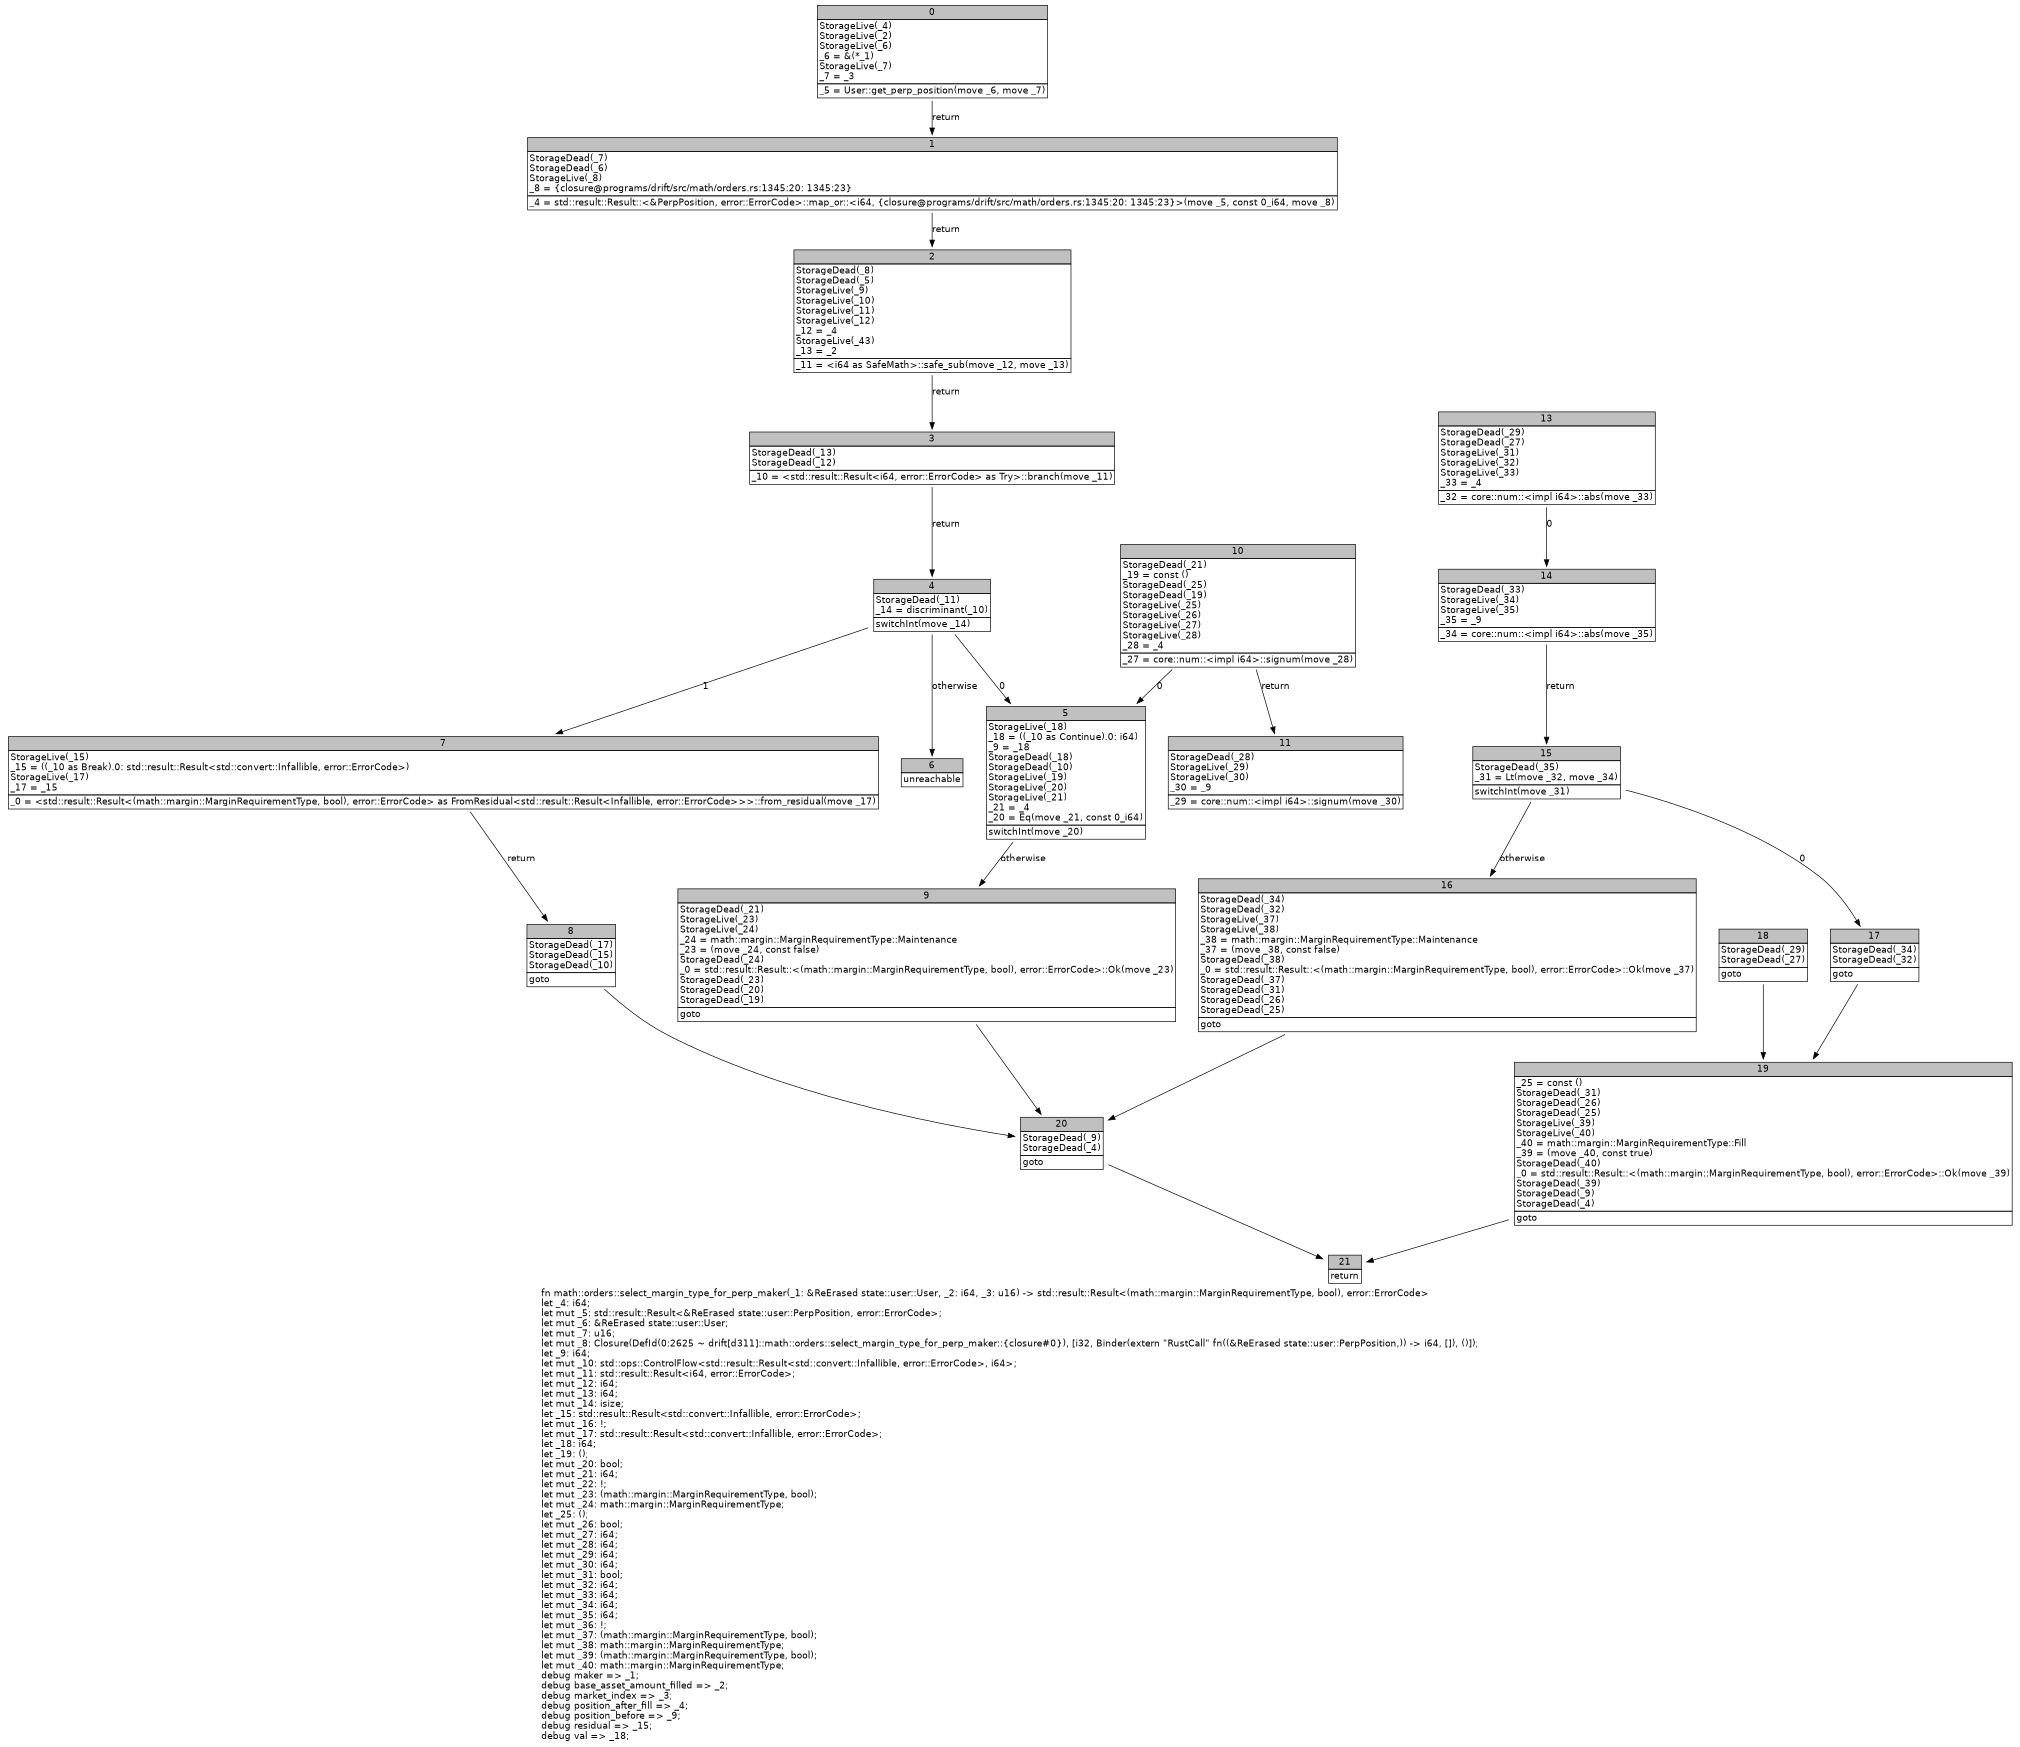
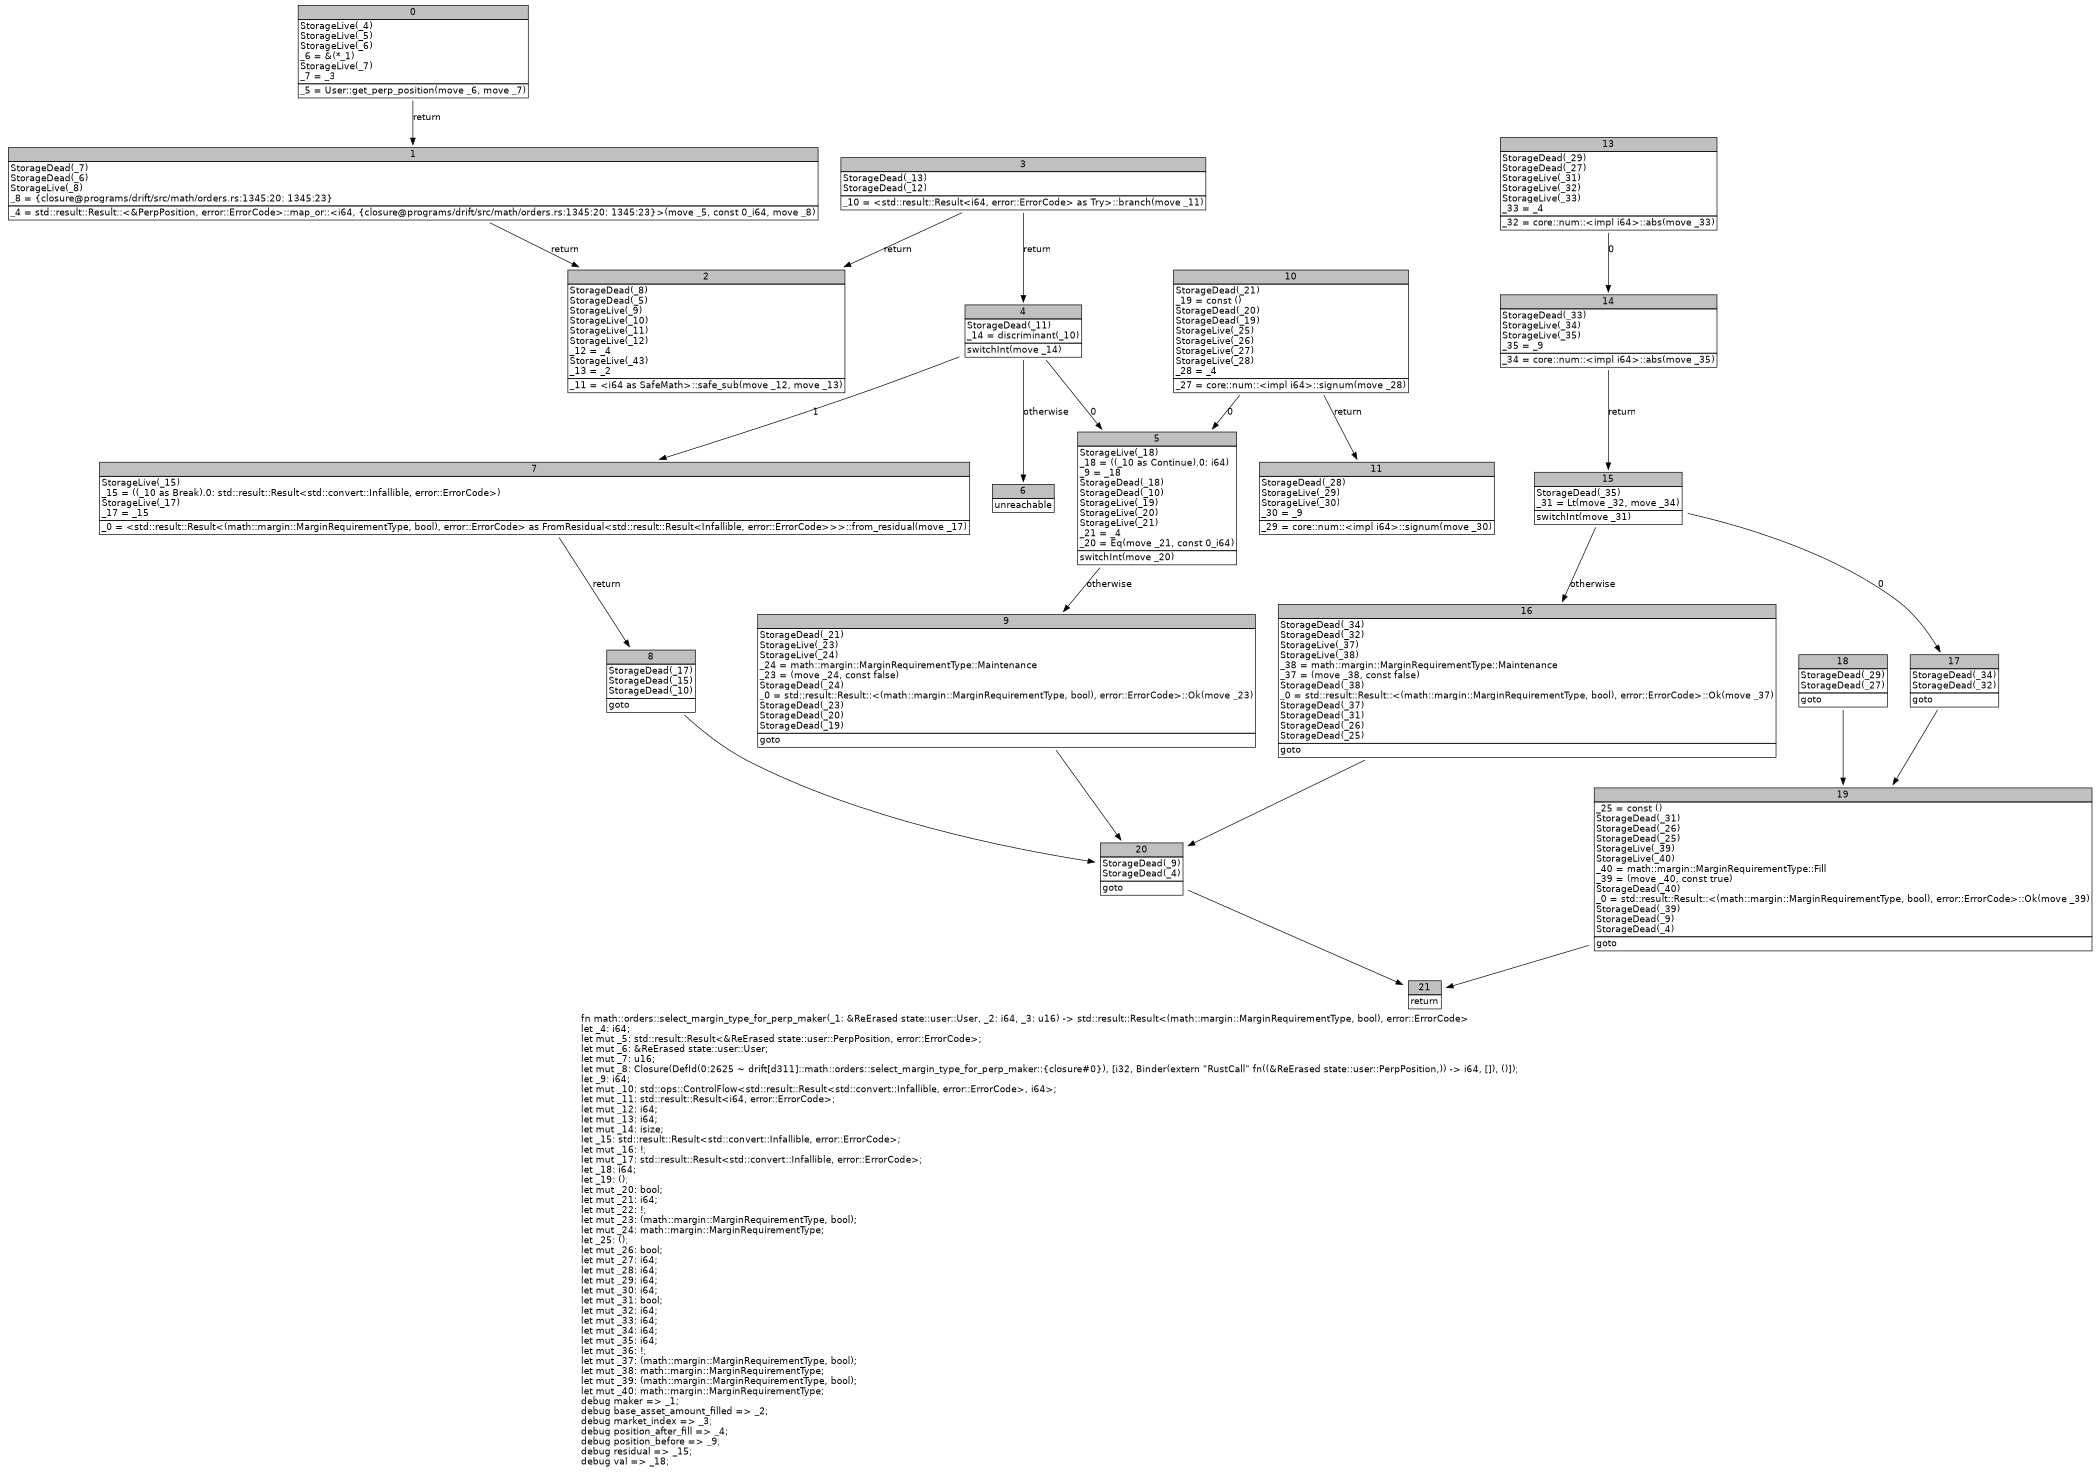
node "0": text "StorageLive(_2)" -> "StorageLive(_5)"
edge "2" -> "3": reversed
node "10": text "StorageDead(_25)" -> "StorageDead(_20)"
